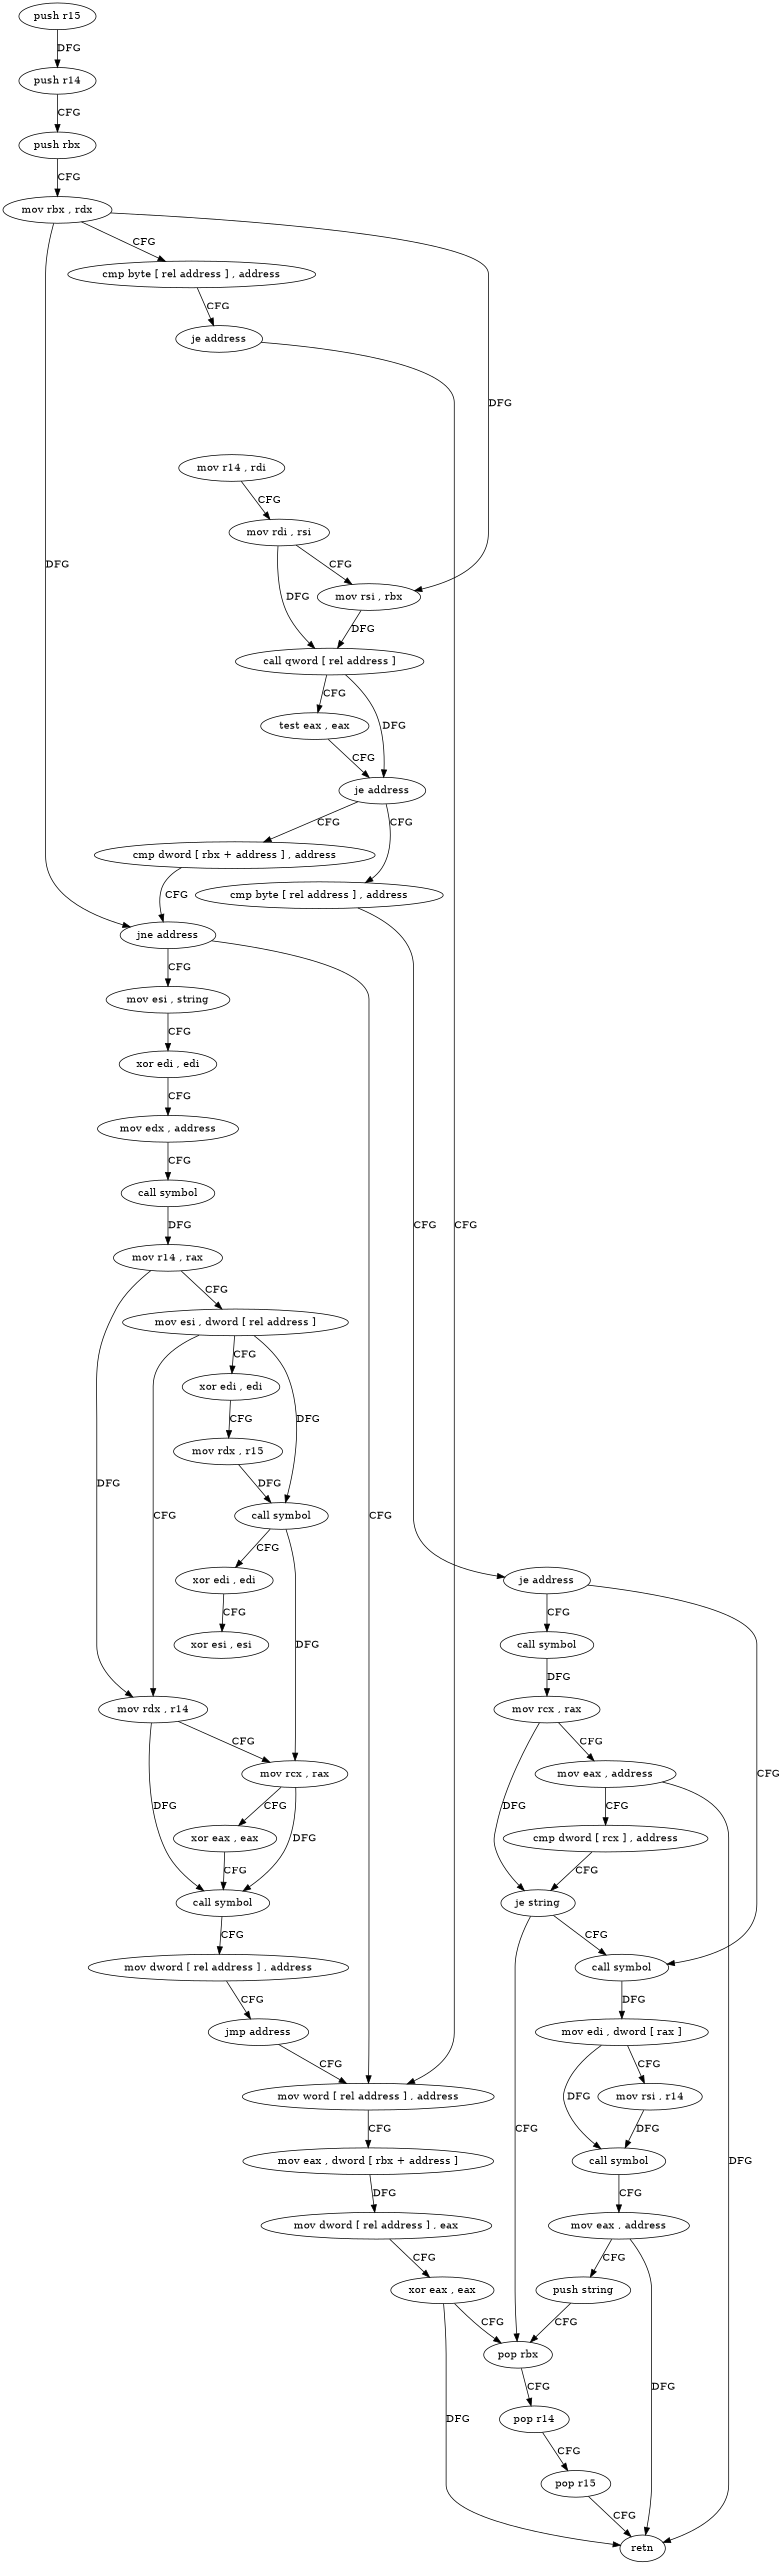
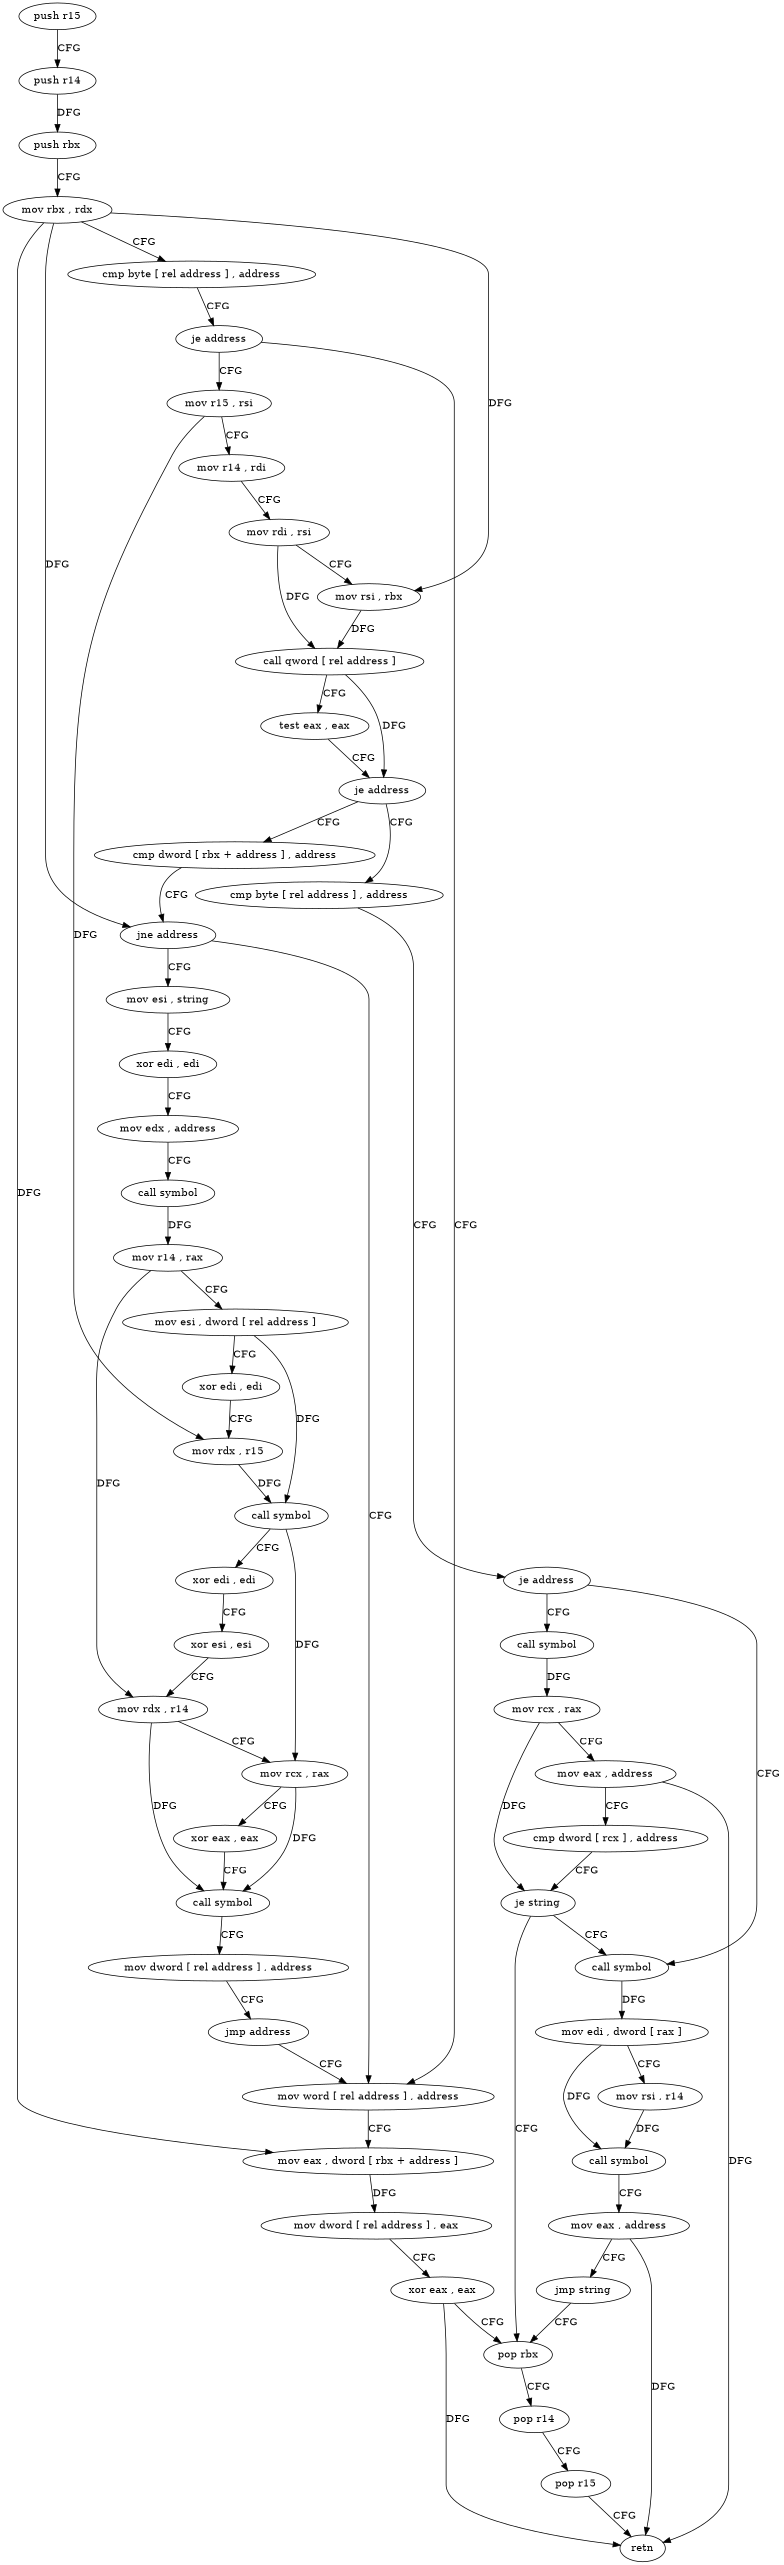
edge "push r15" -> "push r14": label "DFG" -> "CFG"
edge "push r14" -> "push rbx": label "CFG" -> "DFG"
node "mov r15 , rsi": added
edge "mov rbx , rdx" -> "mov eax , dword [ rbx + address ]": added, label "DFG"
edge "mov esi , dword [ rel address ]" -> "mov rdx , r14": now "xor esi , esi" -> "mov rdx , r14"
node "push string": label "push string" -> "jmp string"
